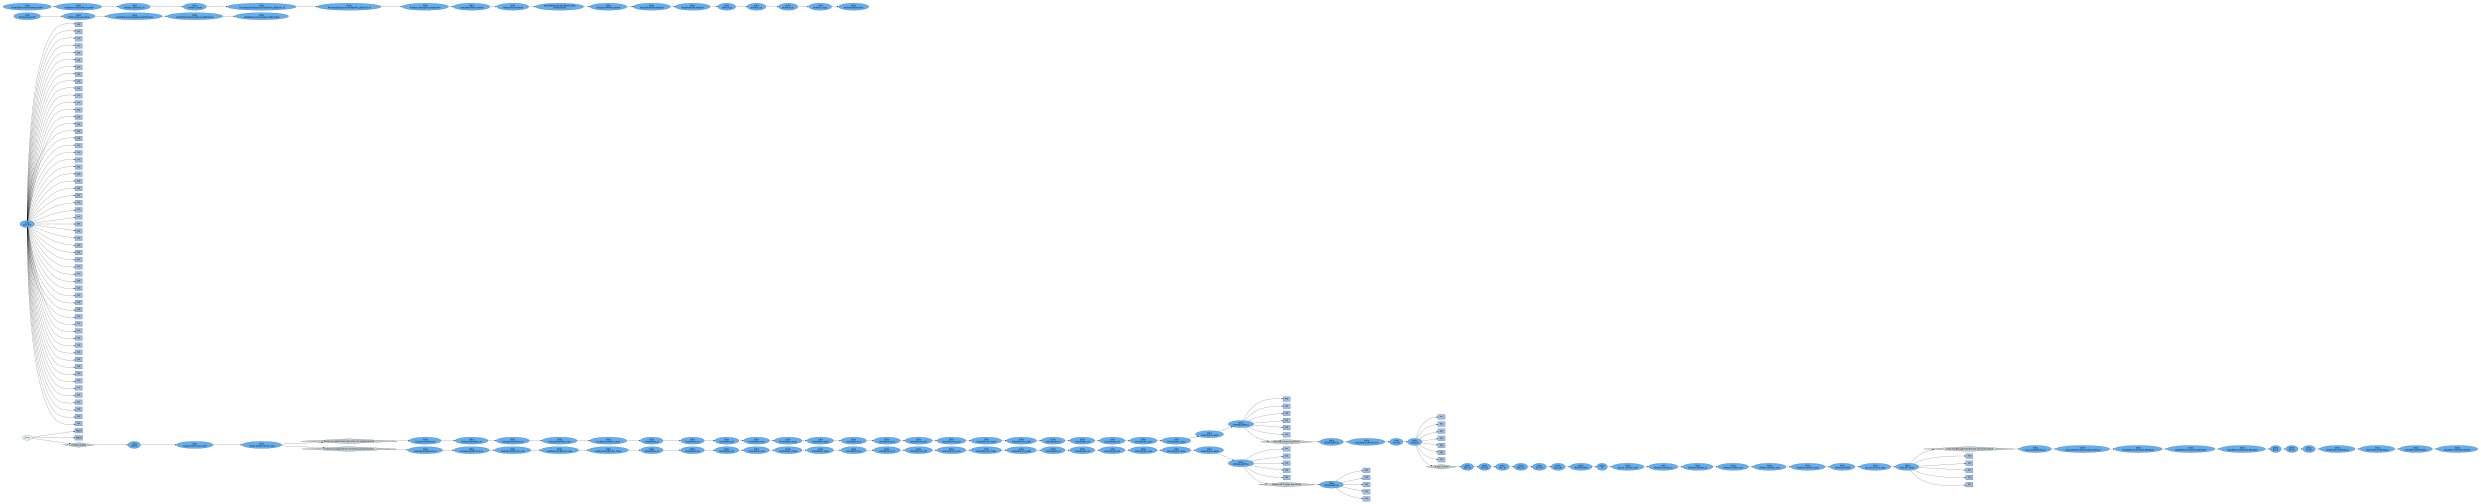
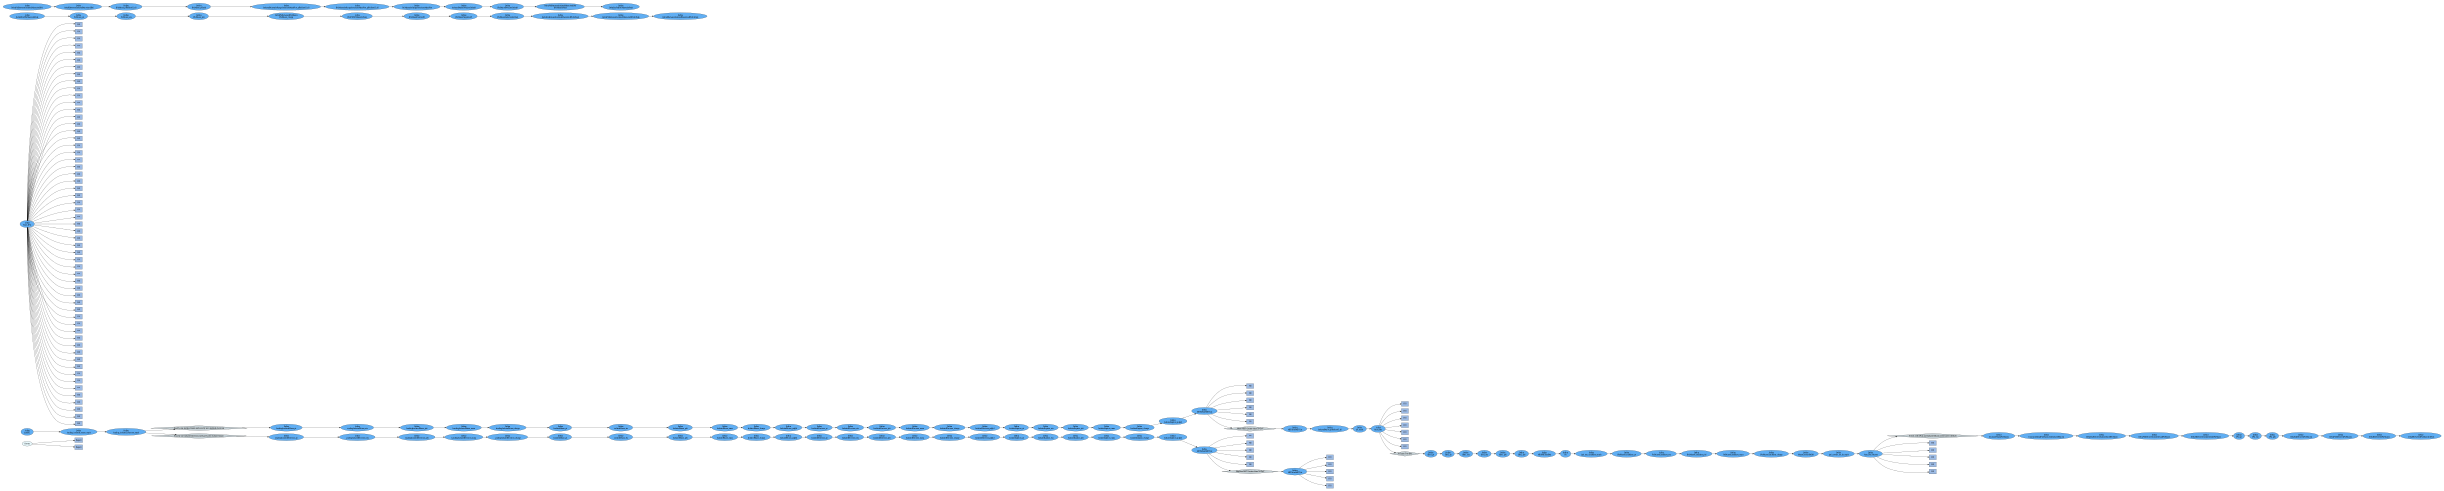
node "Define DeltaPhiForJPsiMuonsInPeak": removed
node "Define JPsiMuon_charge": label "Define JPsiMuon_charge" -> "DeltaPhiBetweenJPsiMuons JPsiMuon_charge"
node "Define JPsiMuonPositivePt": added
node "HLTLeptonTrigger": removed
